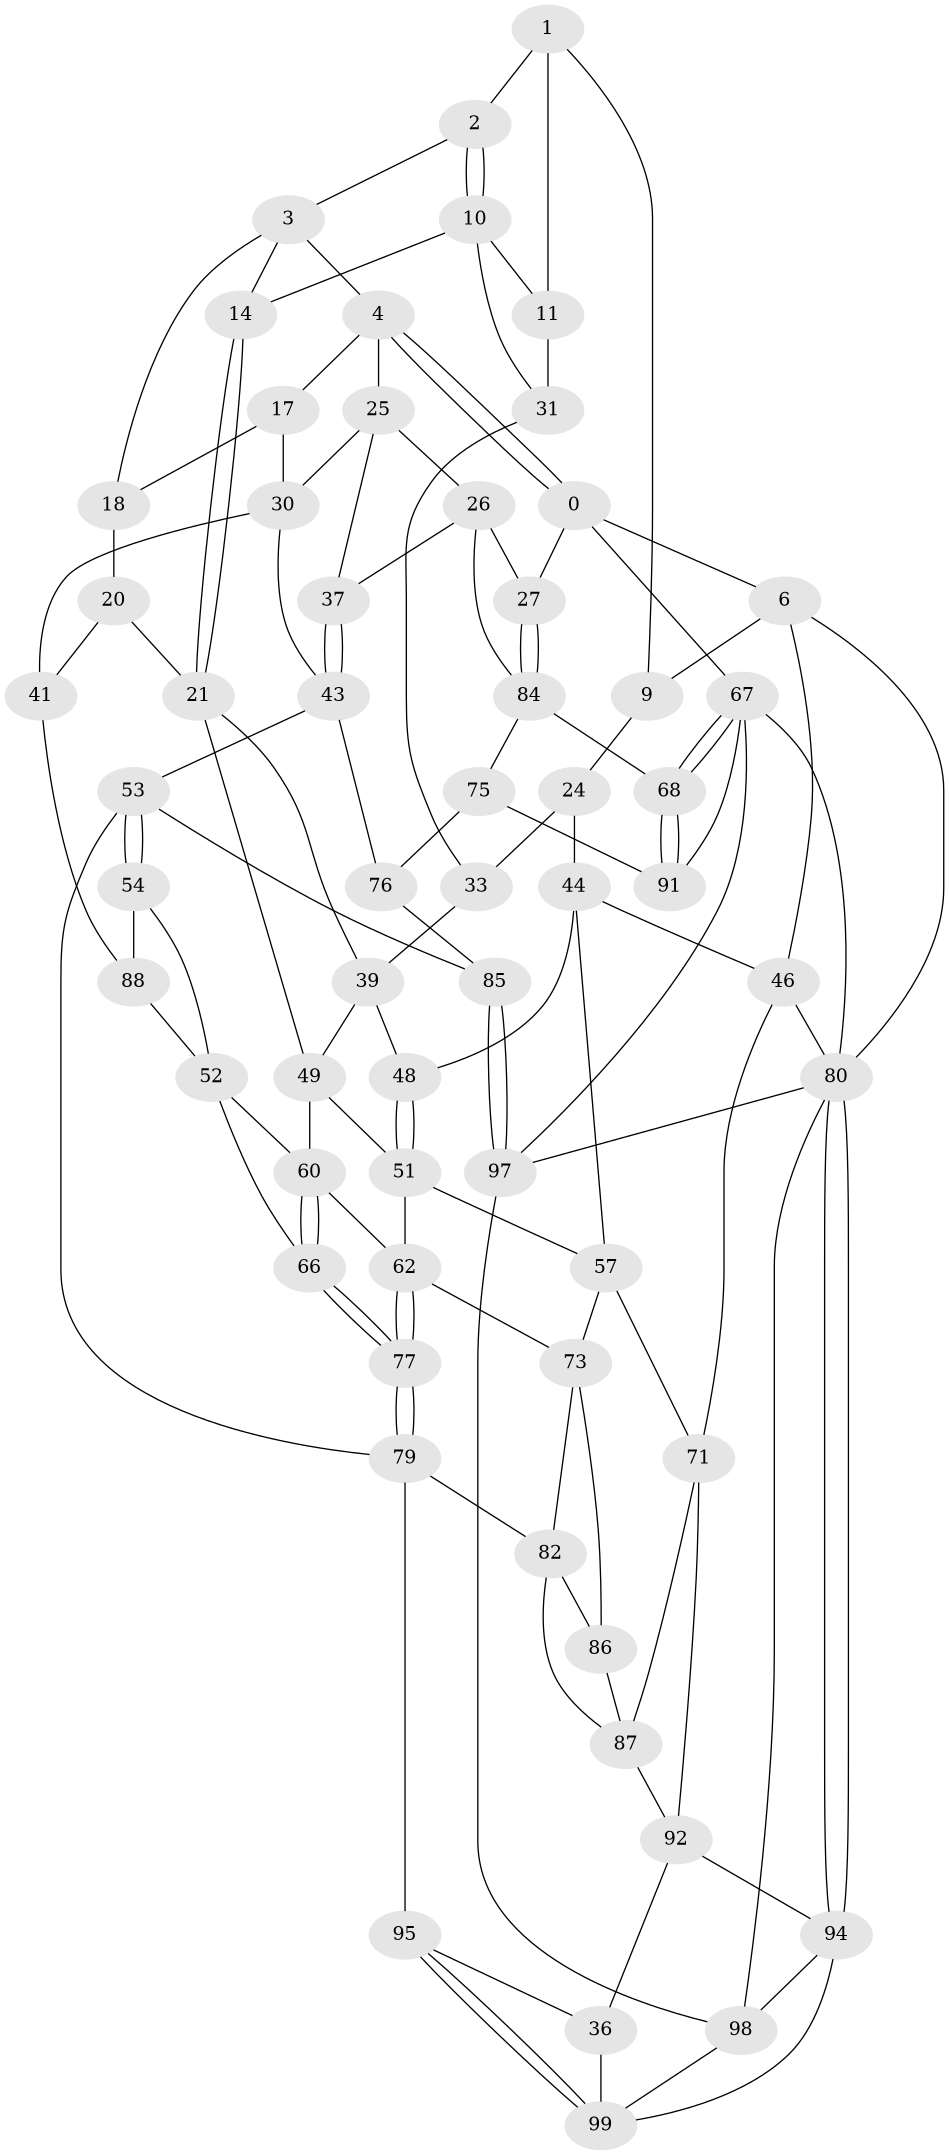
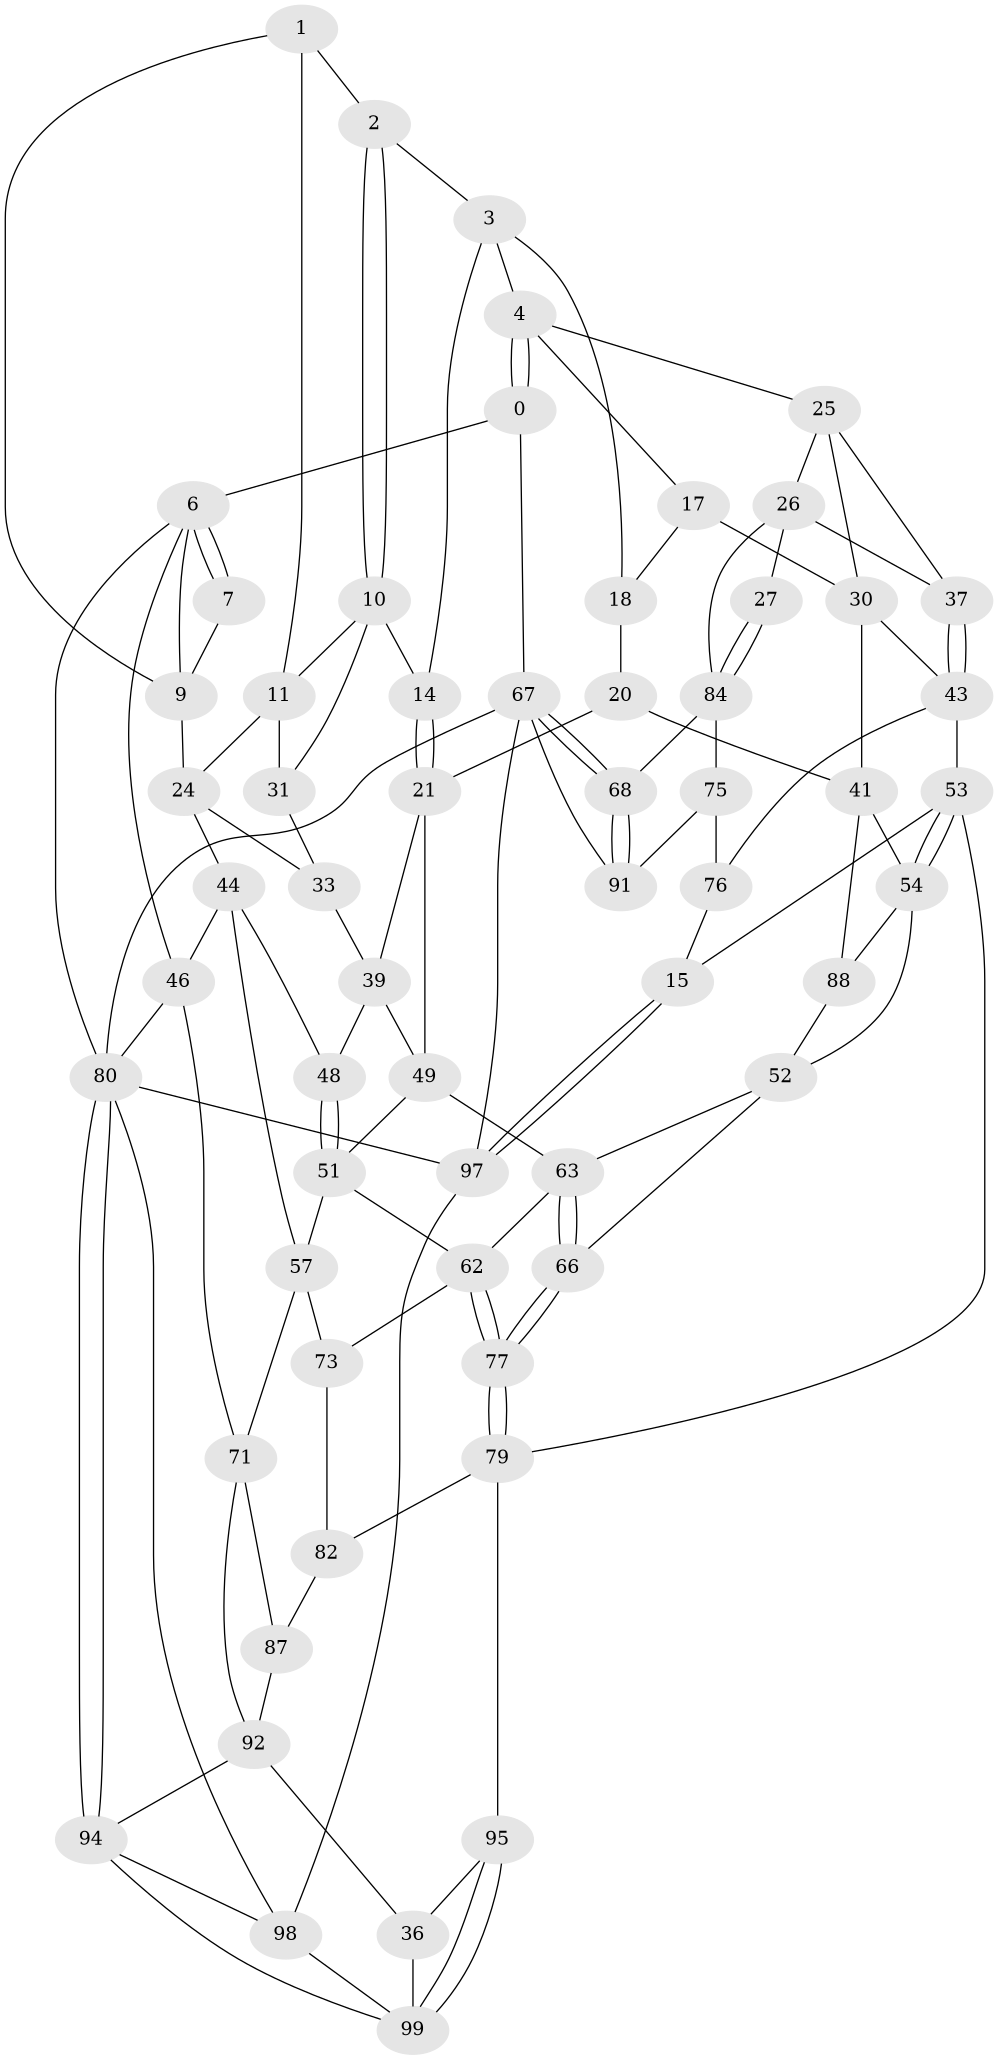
edge "0" -- "27": removed
node "7": added
edge "11" -- "24": added
edge "41" -- "54": added
node "85": label "85" -> "15"
node "60": label "60" -> "63"
node "86": removed
